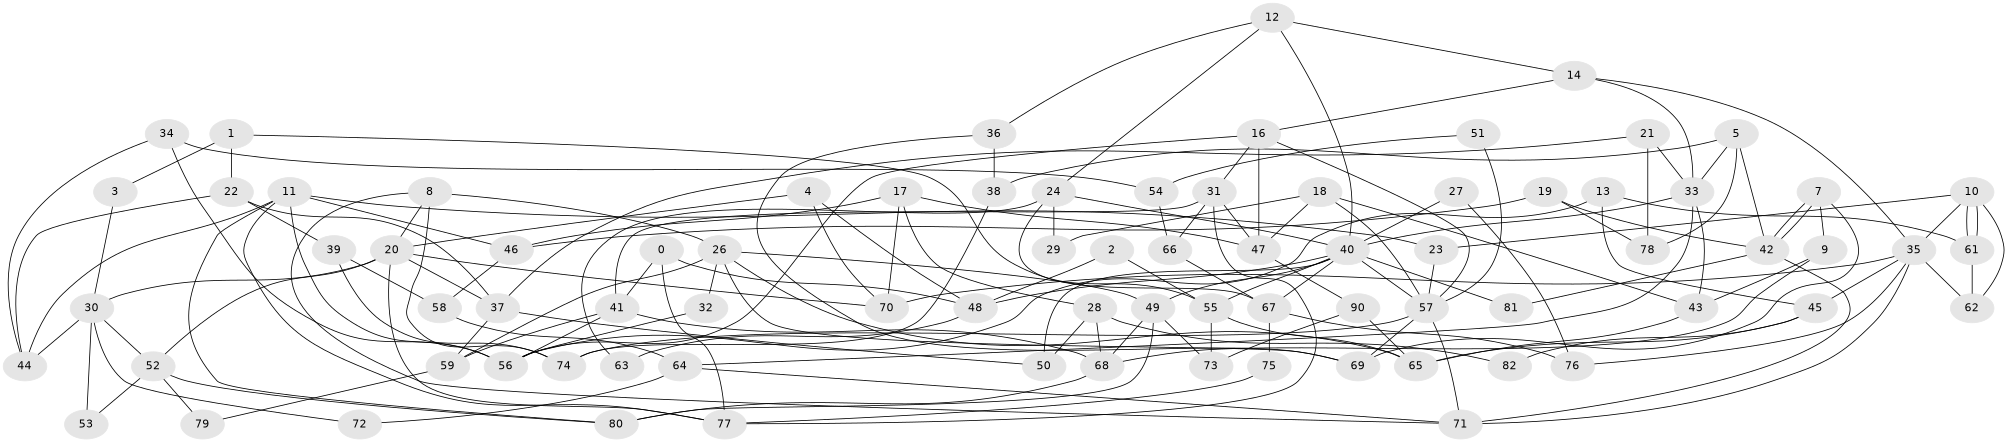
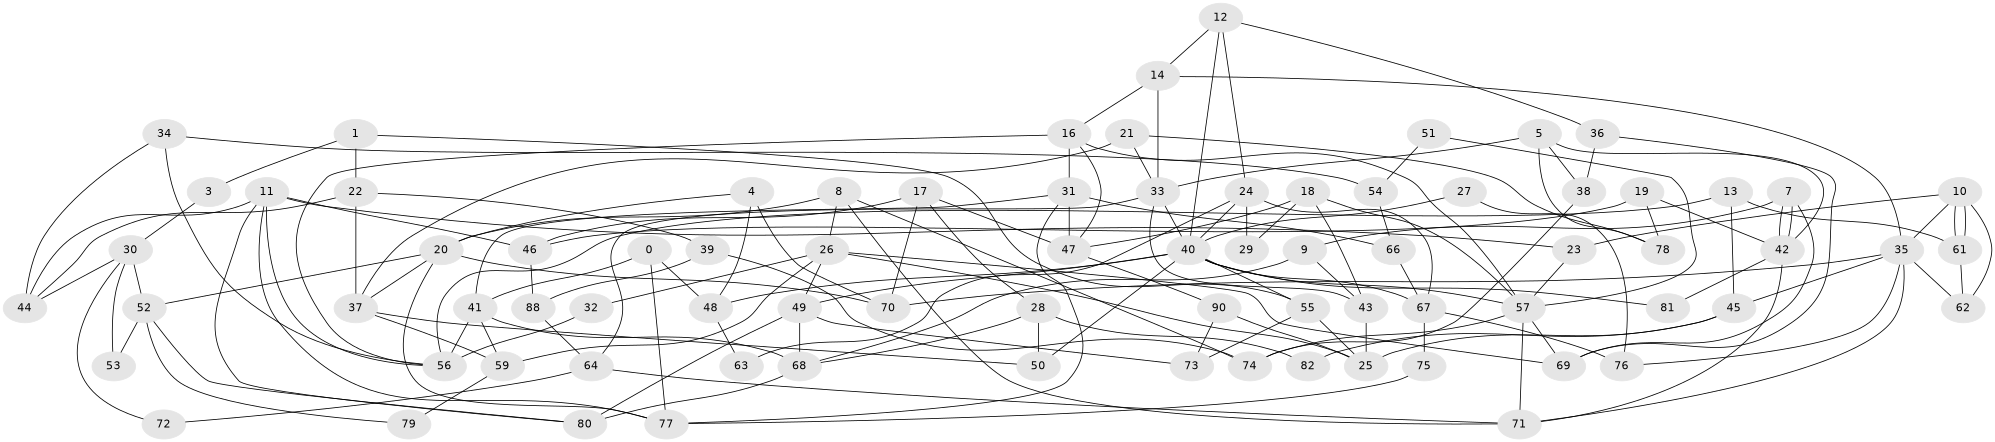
node "2": removed
edge "20" -- "30": removed
node "58": label "58" -> "88"
node "65": label "65" -> "25"
